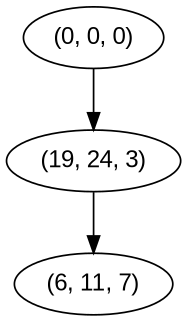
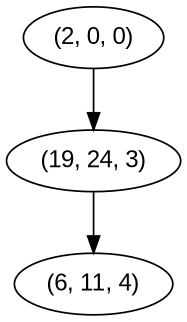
node "(0, 0, 0)": label "(0, 0, 0)" -> "(2, 0, 0)"
node "(6, 11, 7)": label "(6, 11, 7)" -> "(6, 11, 4)"
